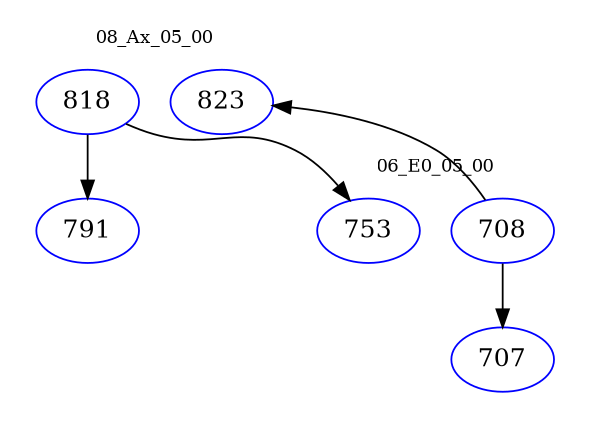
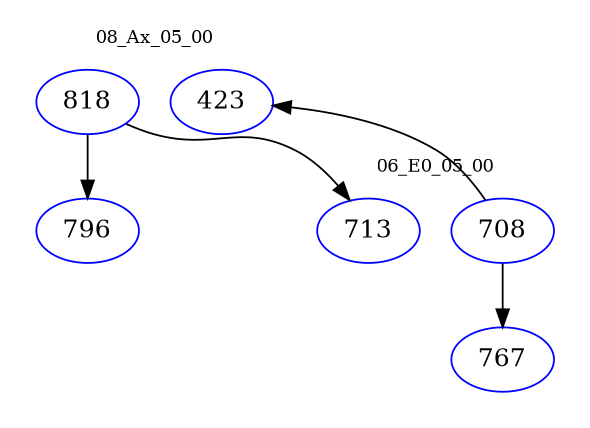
node "823": label "823" -> "423"
node "791": label "791" -> "796"
node "753": label "753" -> "713"
node "707": label "707" -> "767"
